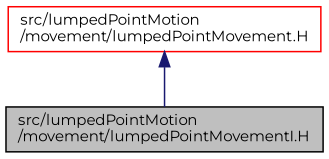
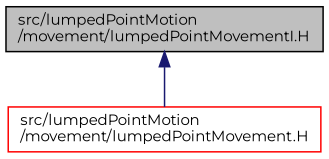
edge "src/lumpedPointMotion /movement/lumpedPointMovementI.H" -> "src/lumpedPointMotion /movement/lumpedPointMovement.H": reversed
